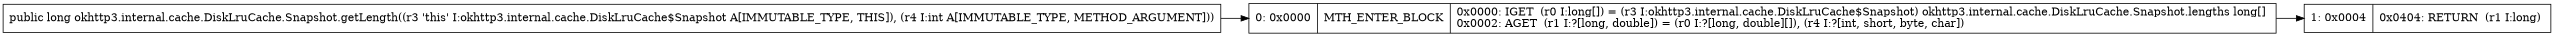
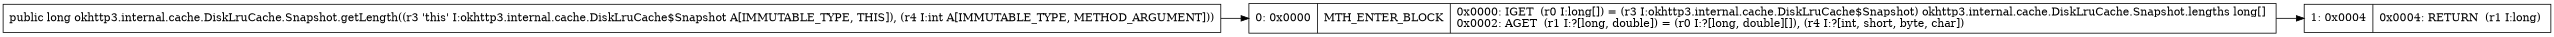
node "1: 0x0004": text "0x0404: RETURN  (r1 I:long)" -> "0x0004: RETURN  (r1 I:long)"
